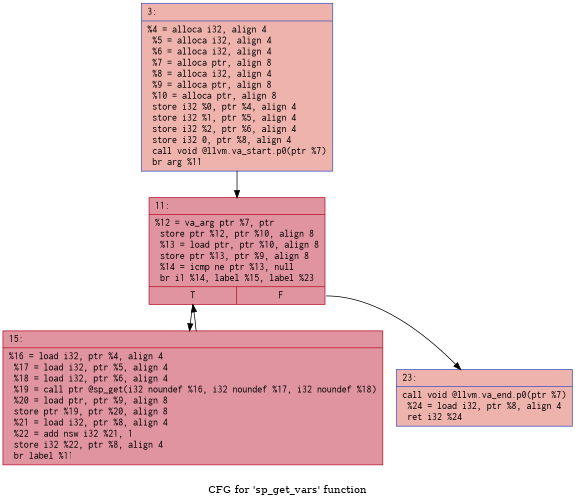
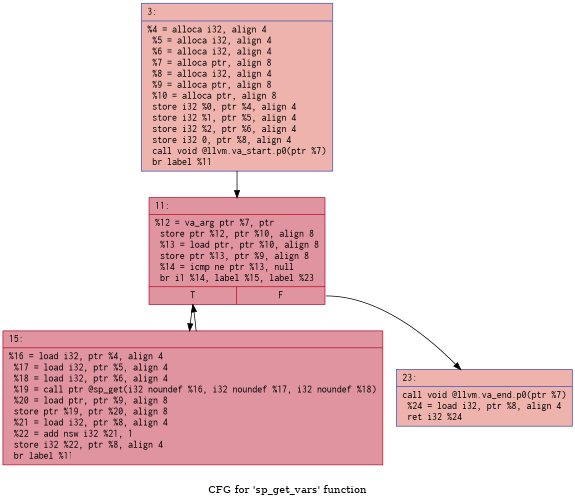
node "3:": text "br arg %11" -> "br label %11"
